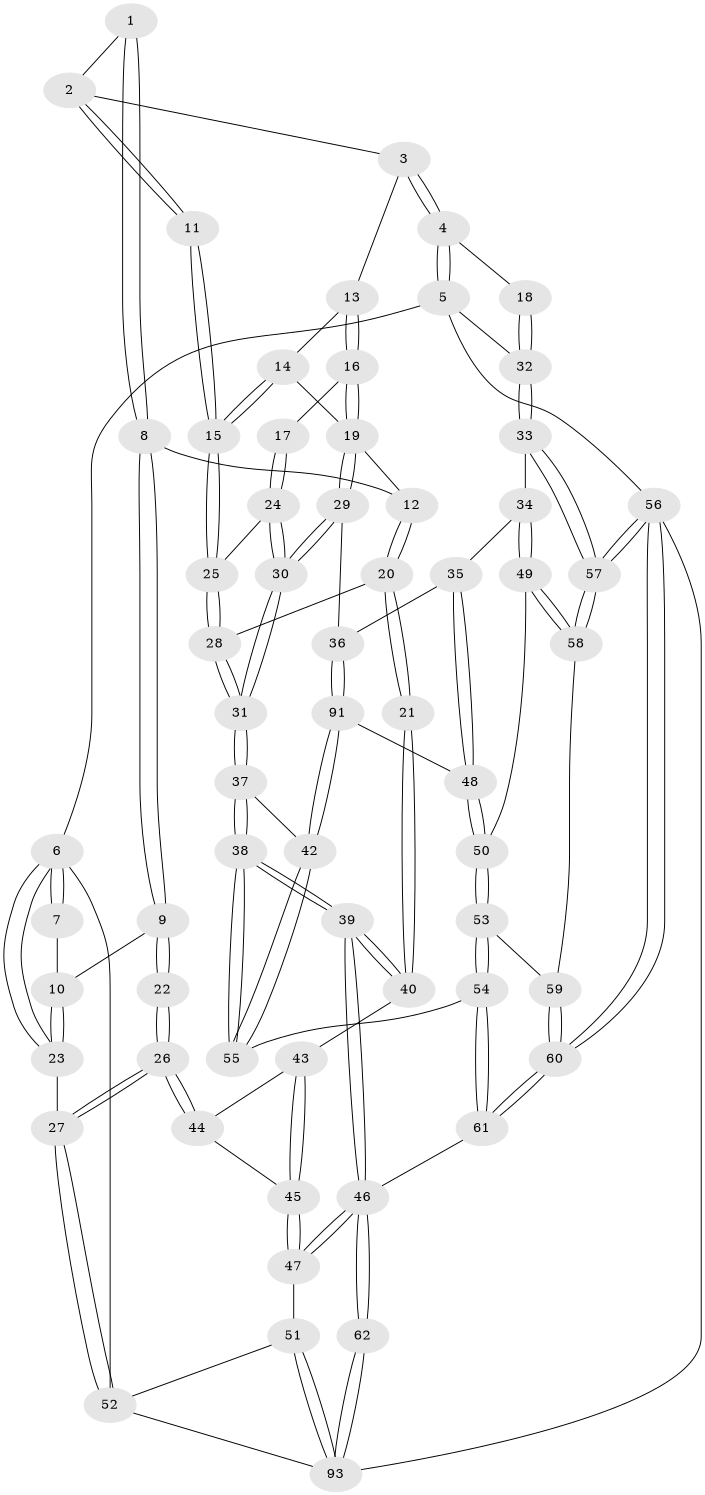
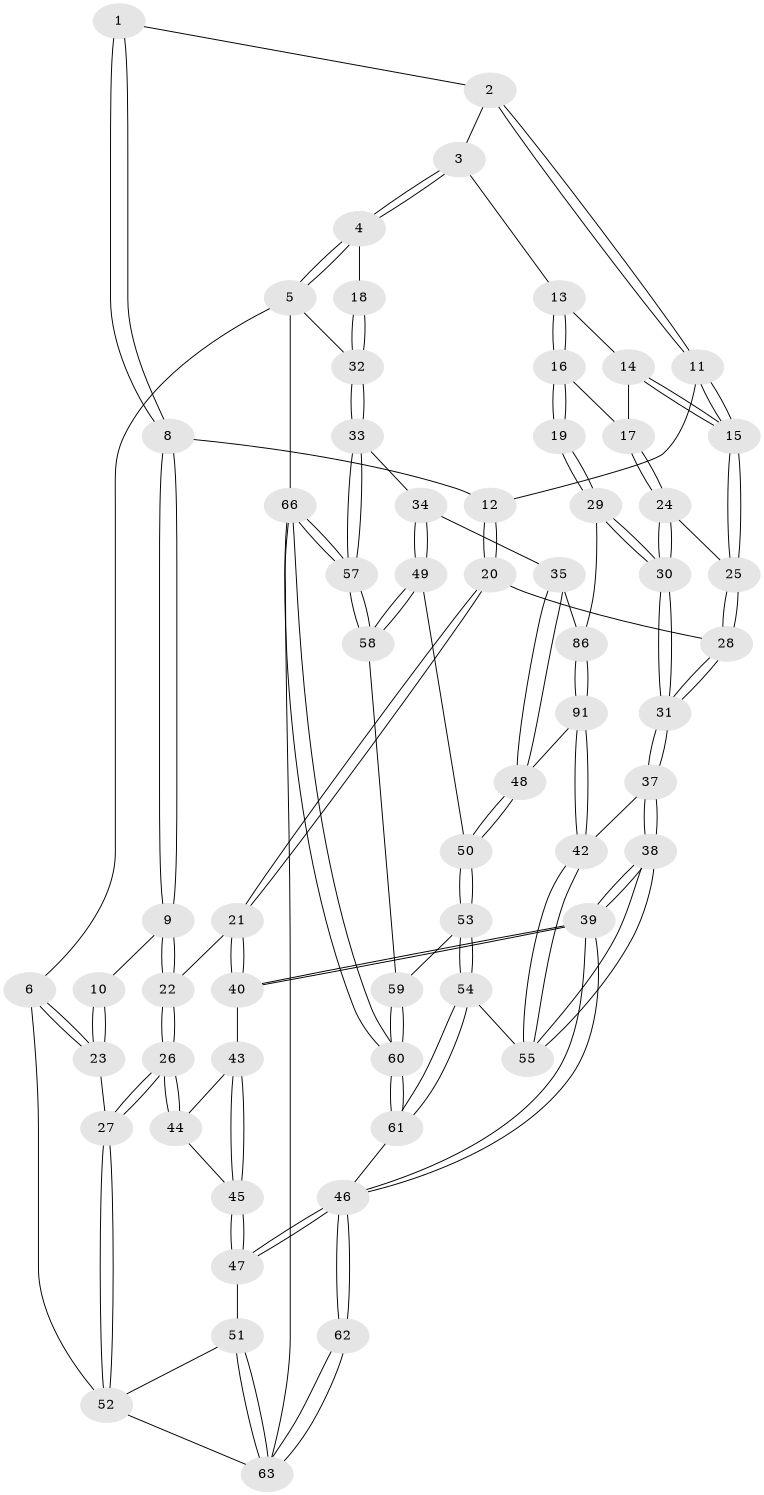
edge "14" -- "19": now "14" -- "17"
edge "19" -- "12": now "11" -- "12"
node "56": label "56" -> "66"
node "36": label "36" -> "86"
node "7": removed
edge "21" -- "22": added
node "93": label "93" -> "63"
